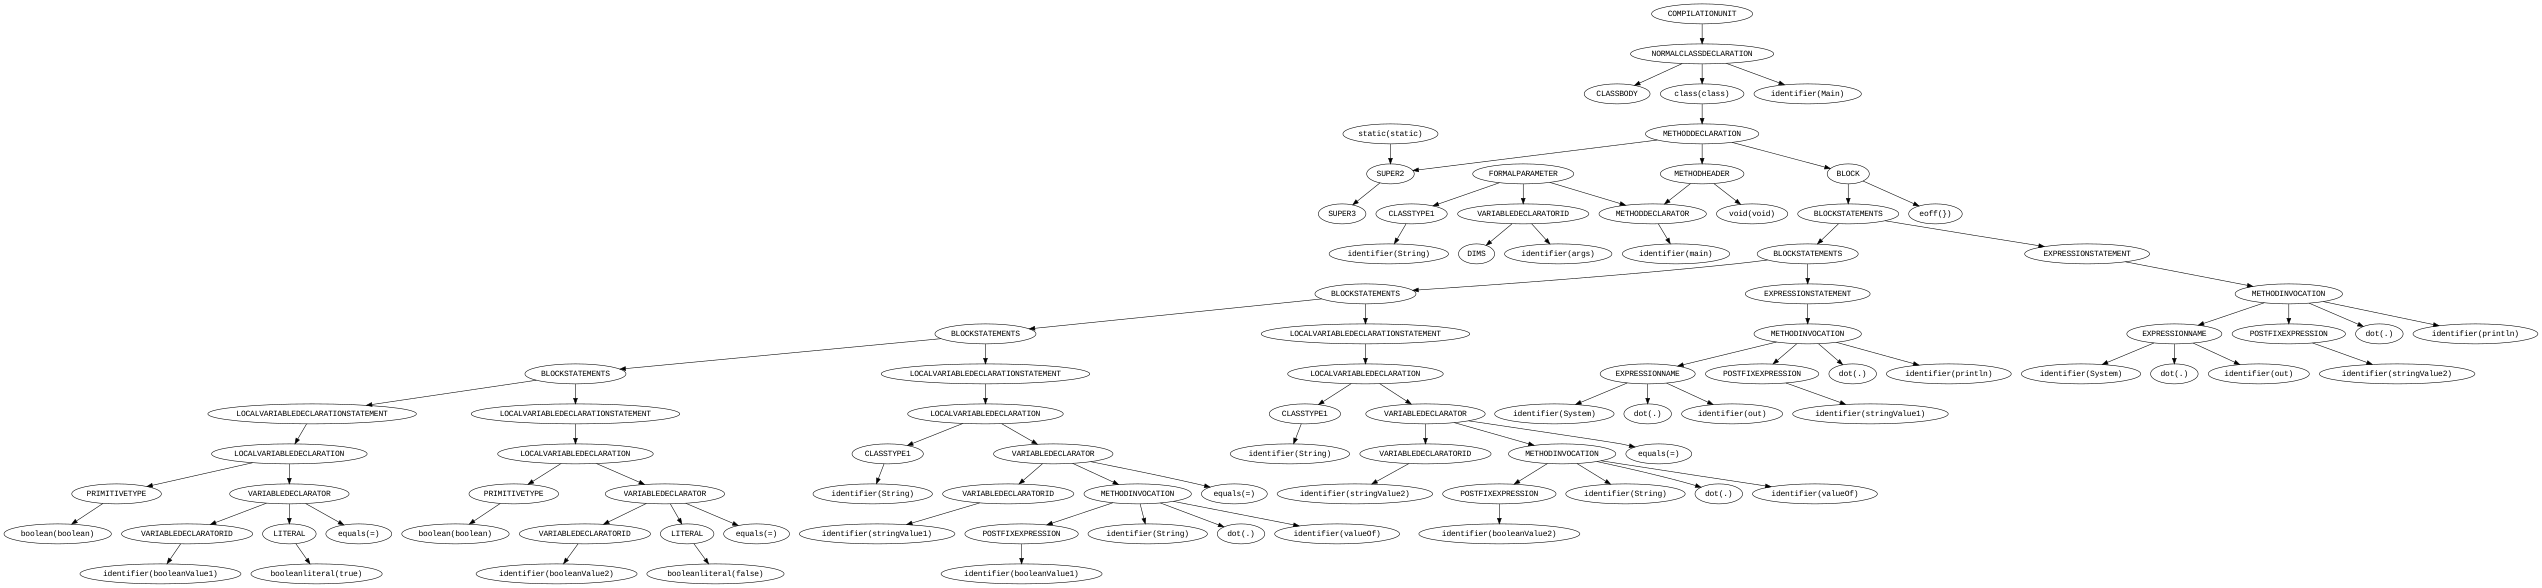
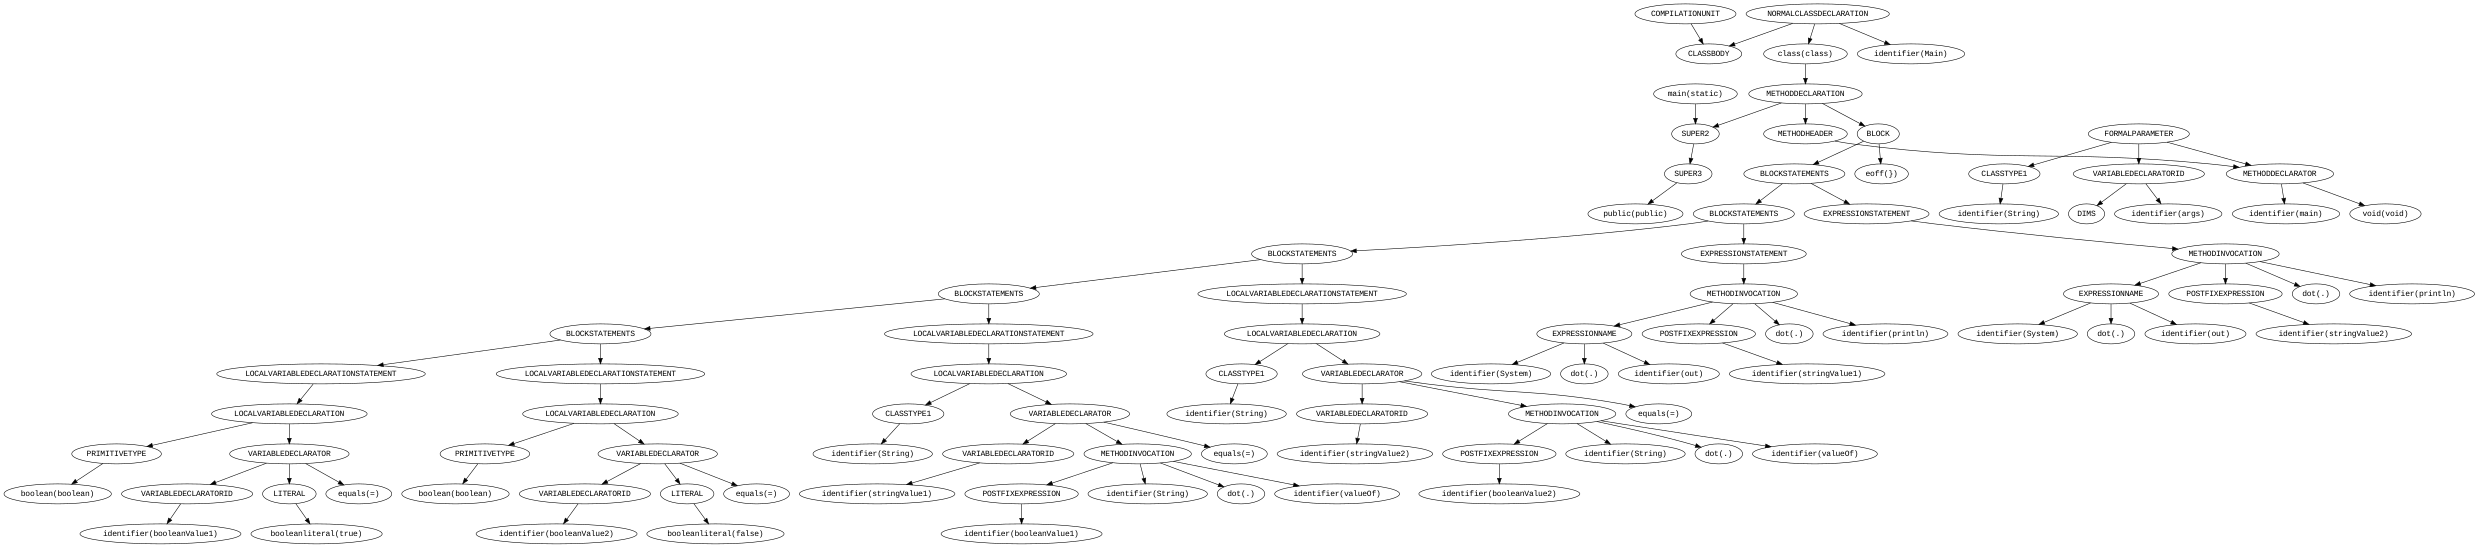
edge "COMPILATIONUNIT" -> "NORMALCLASSDECLARATION": now "COMPILATIONUNIT" -> "CLASSBODY"
node "static(static)": label "static(static)" -> "main(static)"
edge "METHODHEADER" -> "void(void)": now "METHODDECLARATOR" -> "void(void)"
node "public(public)": added
